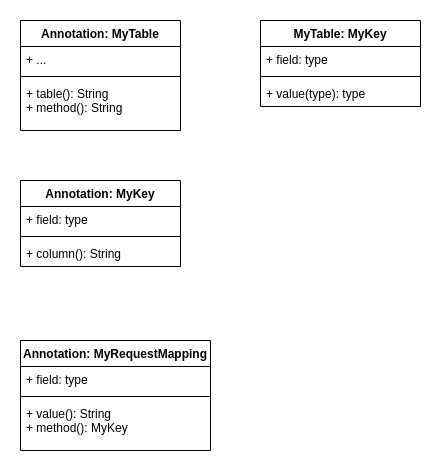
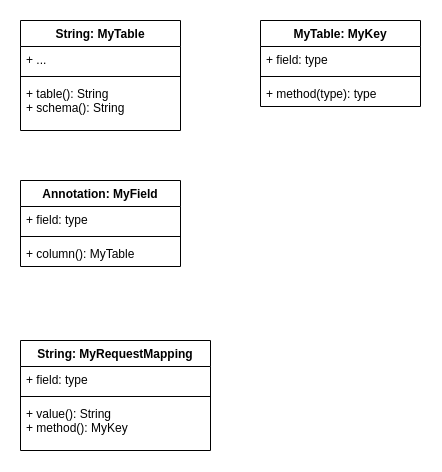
node "Annotation: MyTable": label "Annotation: MyTable" -> "String: MyTable"
node "+ table(): String + method(): String": label "+ table(): String + method(): String" -> "+ table(): String + schema(): String"
node "+ value(type): type": label "+ value(type): type" -> "+ method(type): type"
node "Annotation: MyKey": label "Annotation: MyKey" -> "Annotation: MyField"
node "+ column(): String": label "+ column(): String" -> "+ column(): MyTable"
node "Annotation: MyRequestMapping": label "Annotation: MyRequestMapping" -> "String: MyRequestMapping"
